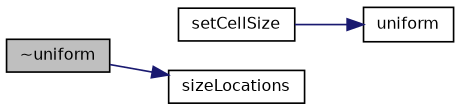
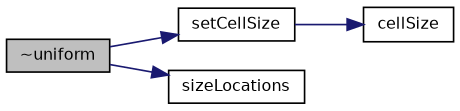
node "uniform": label "uniform" -> "cellSize"
edge "~uniform" -> "setCellSize": added
